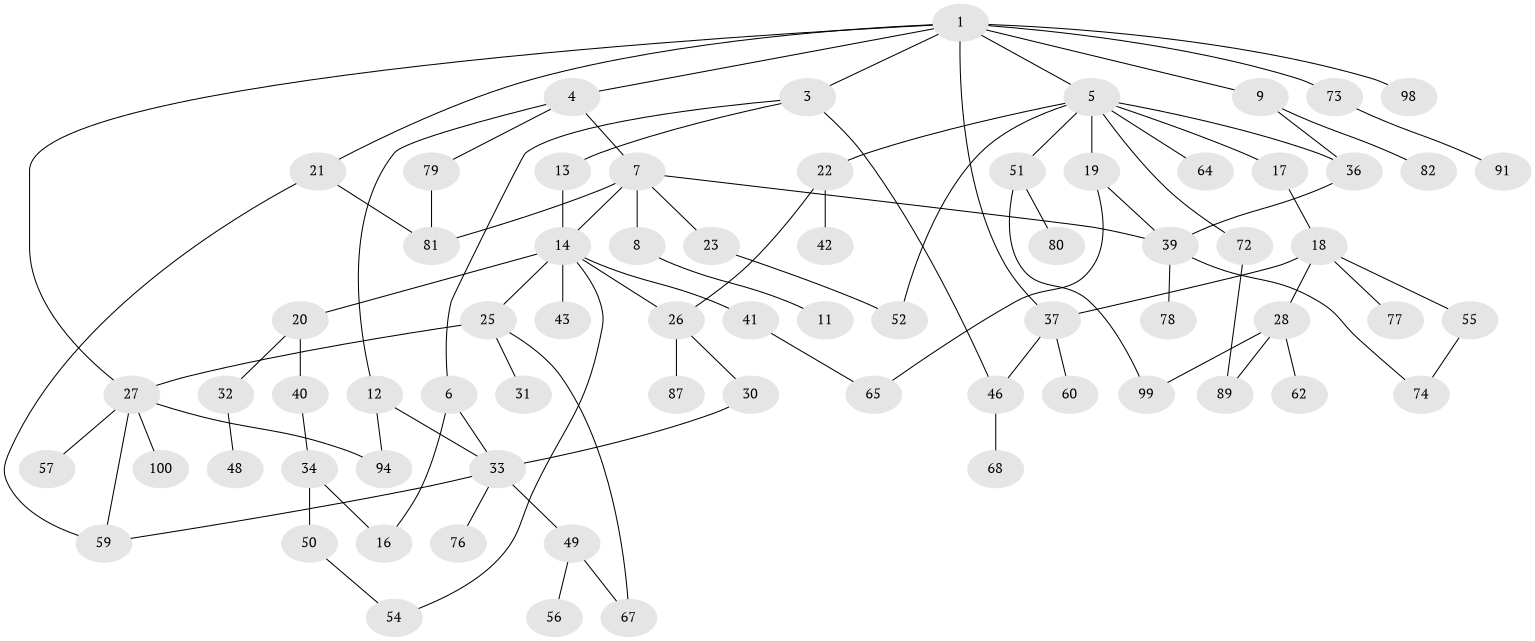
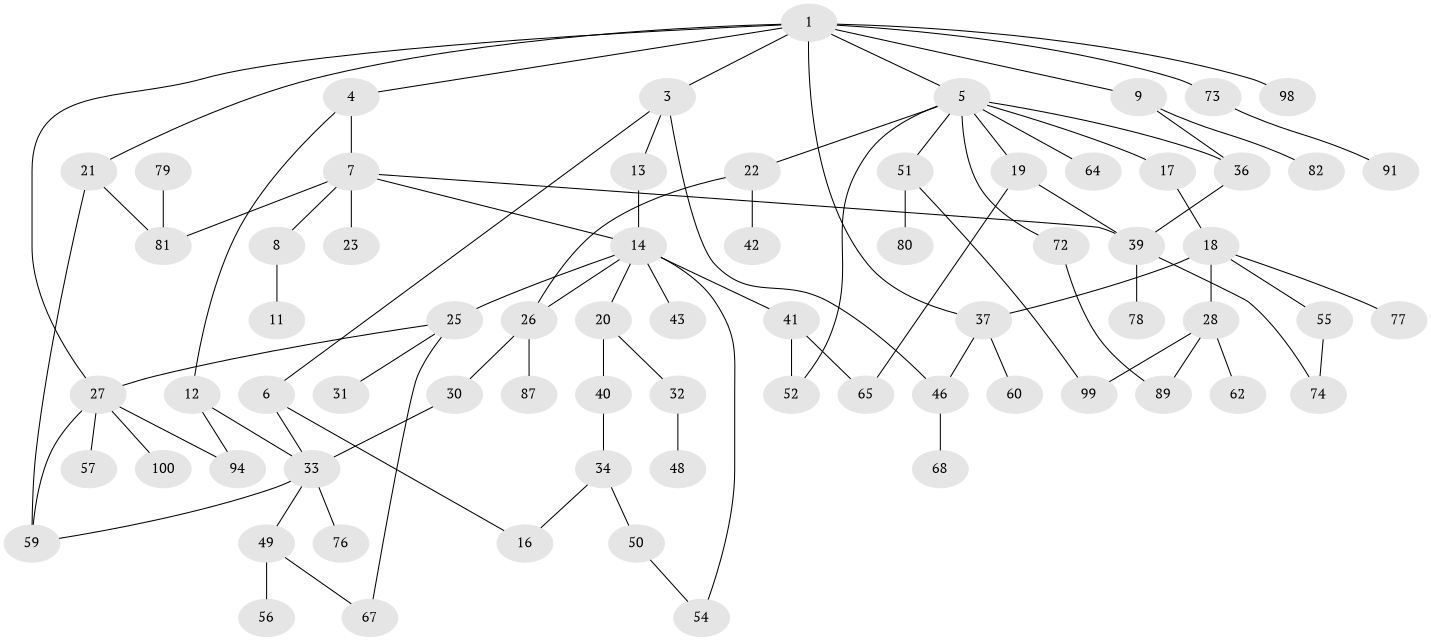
edge "4" -- "79": removed
edge "23" -- "52": now "41" -- "52"
